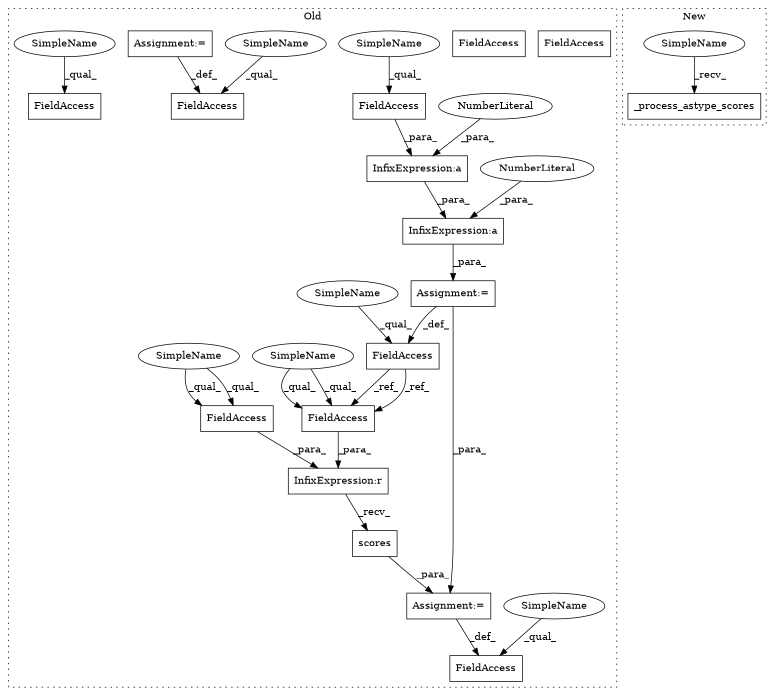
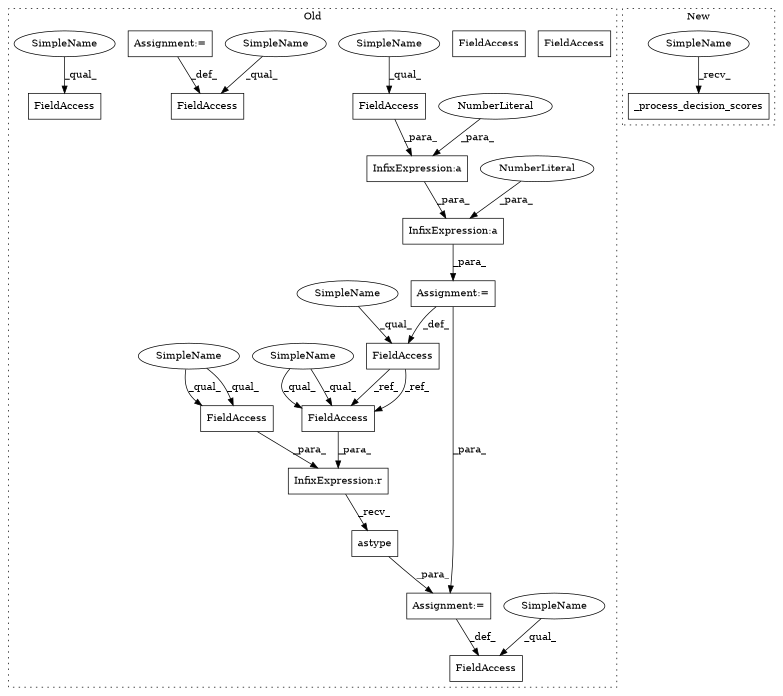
node "_process_astype_scores": label "_process_astype_scores" -> "_process_decision_scores"
node "scores": label "scores" -> "astype"
